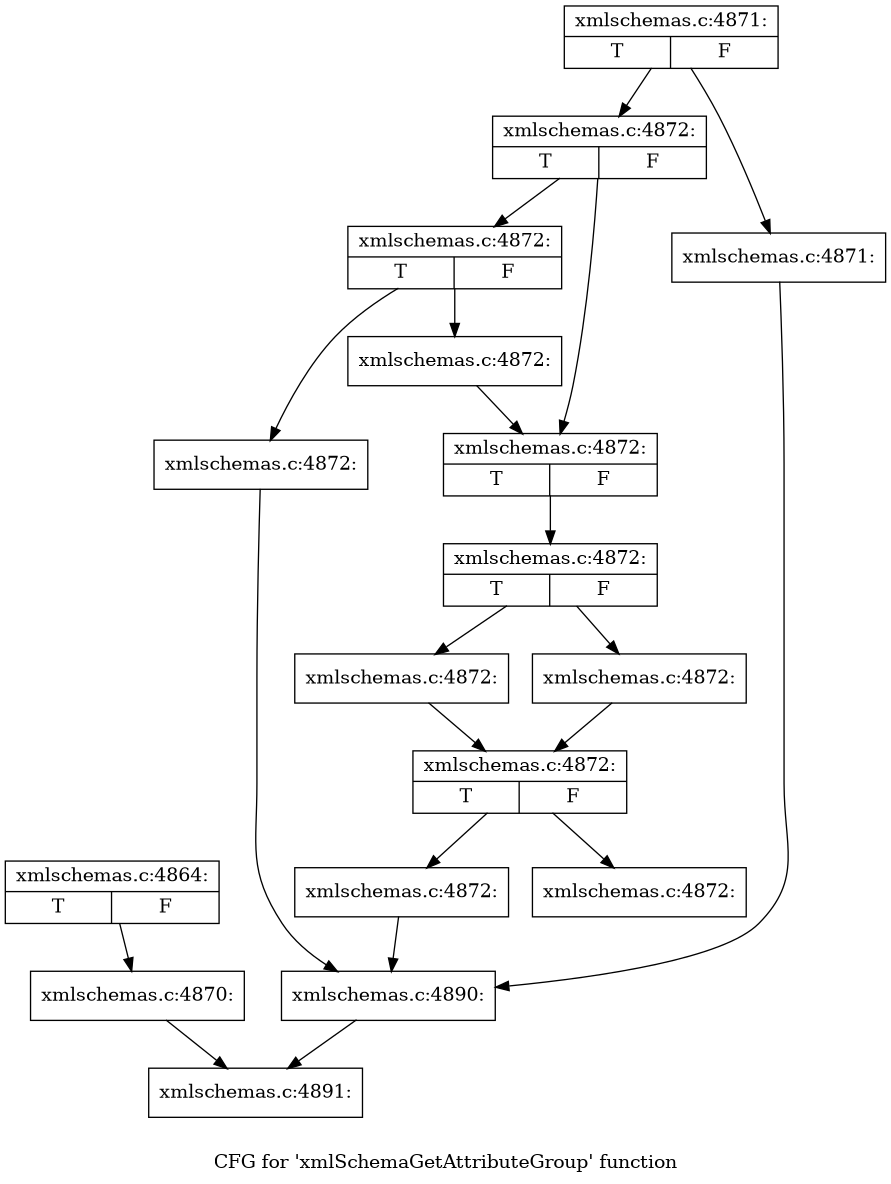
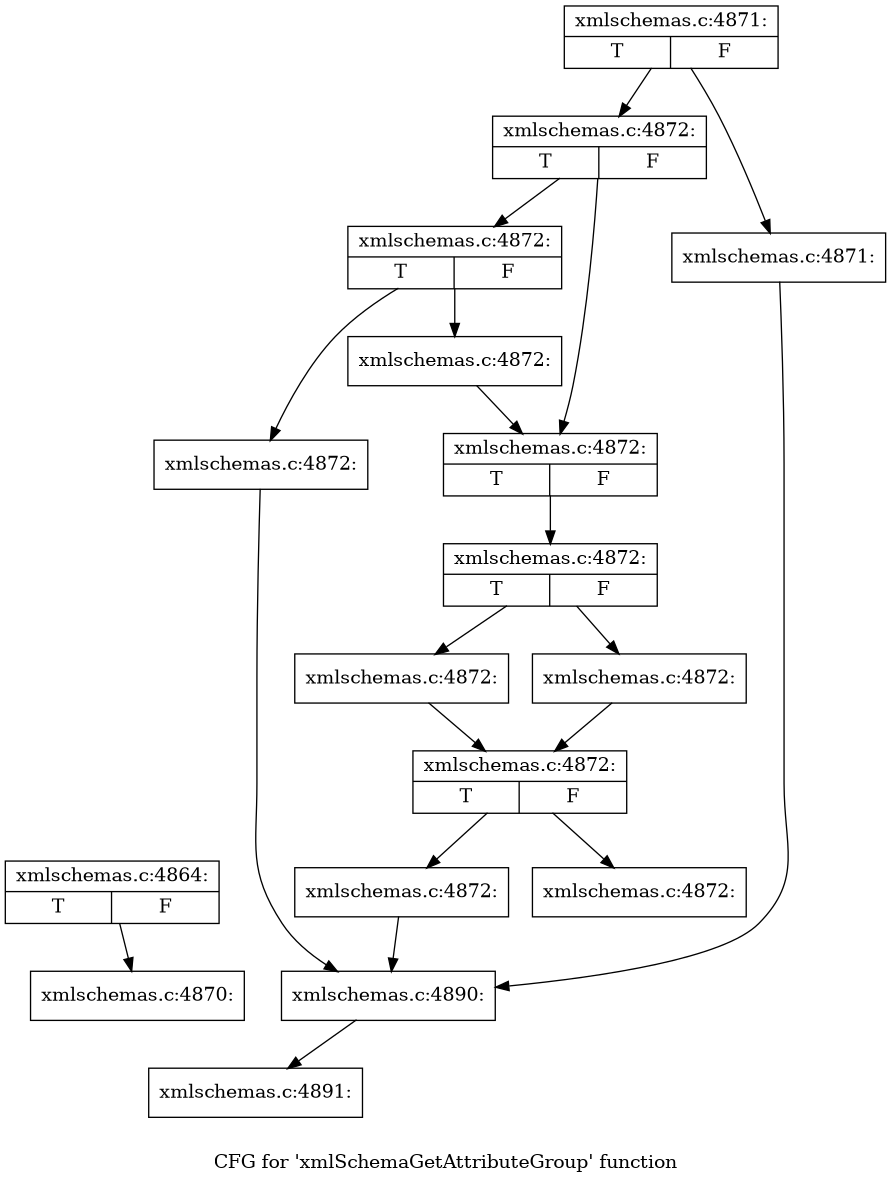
edge "xmlschemas.c:4870:" -> "xmlschemas.c:4891:": removed
